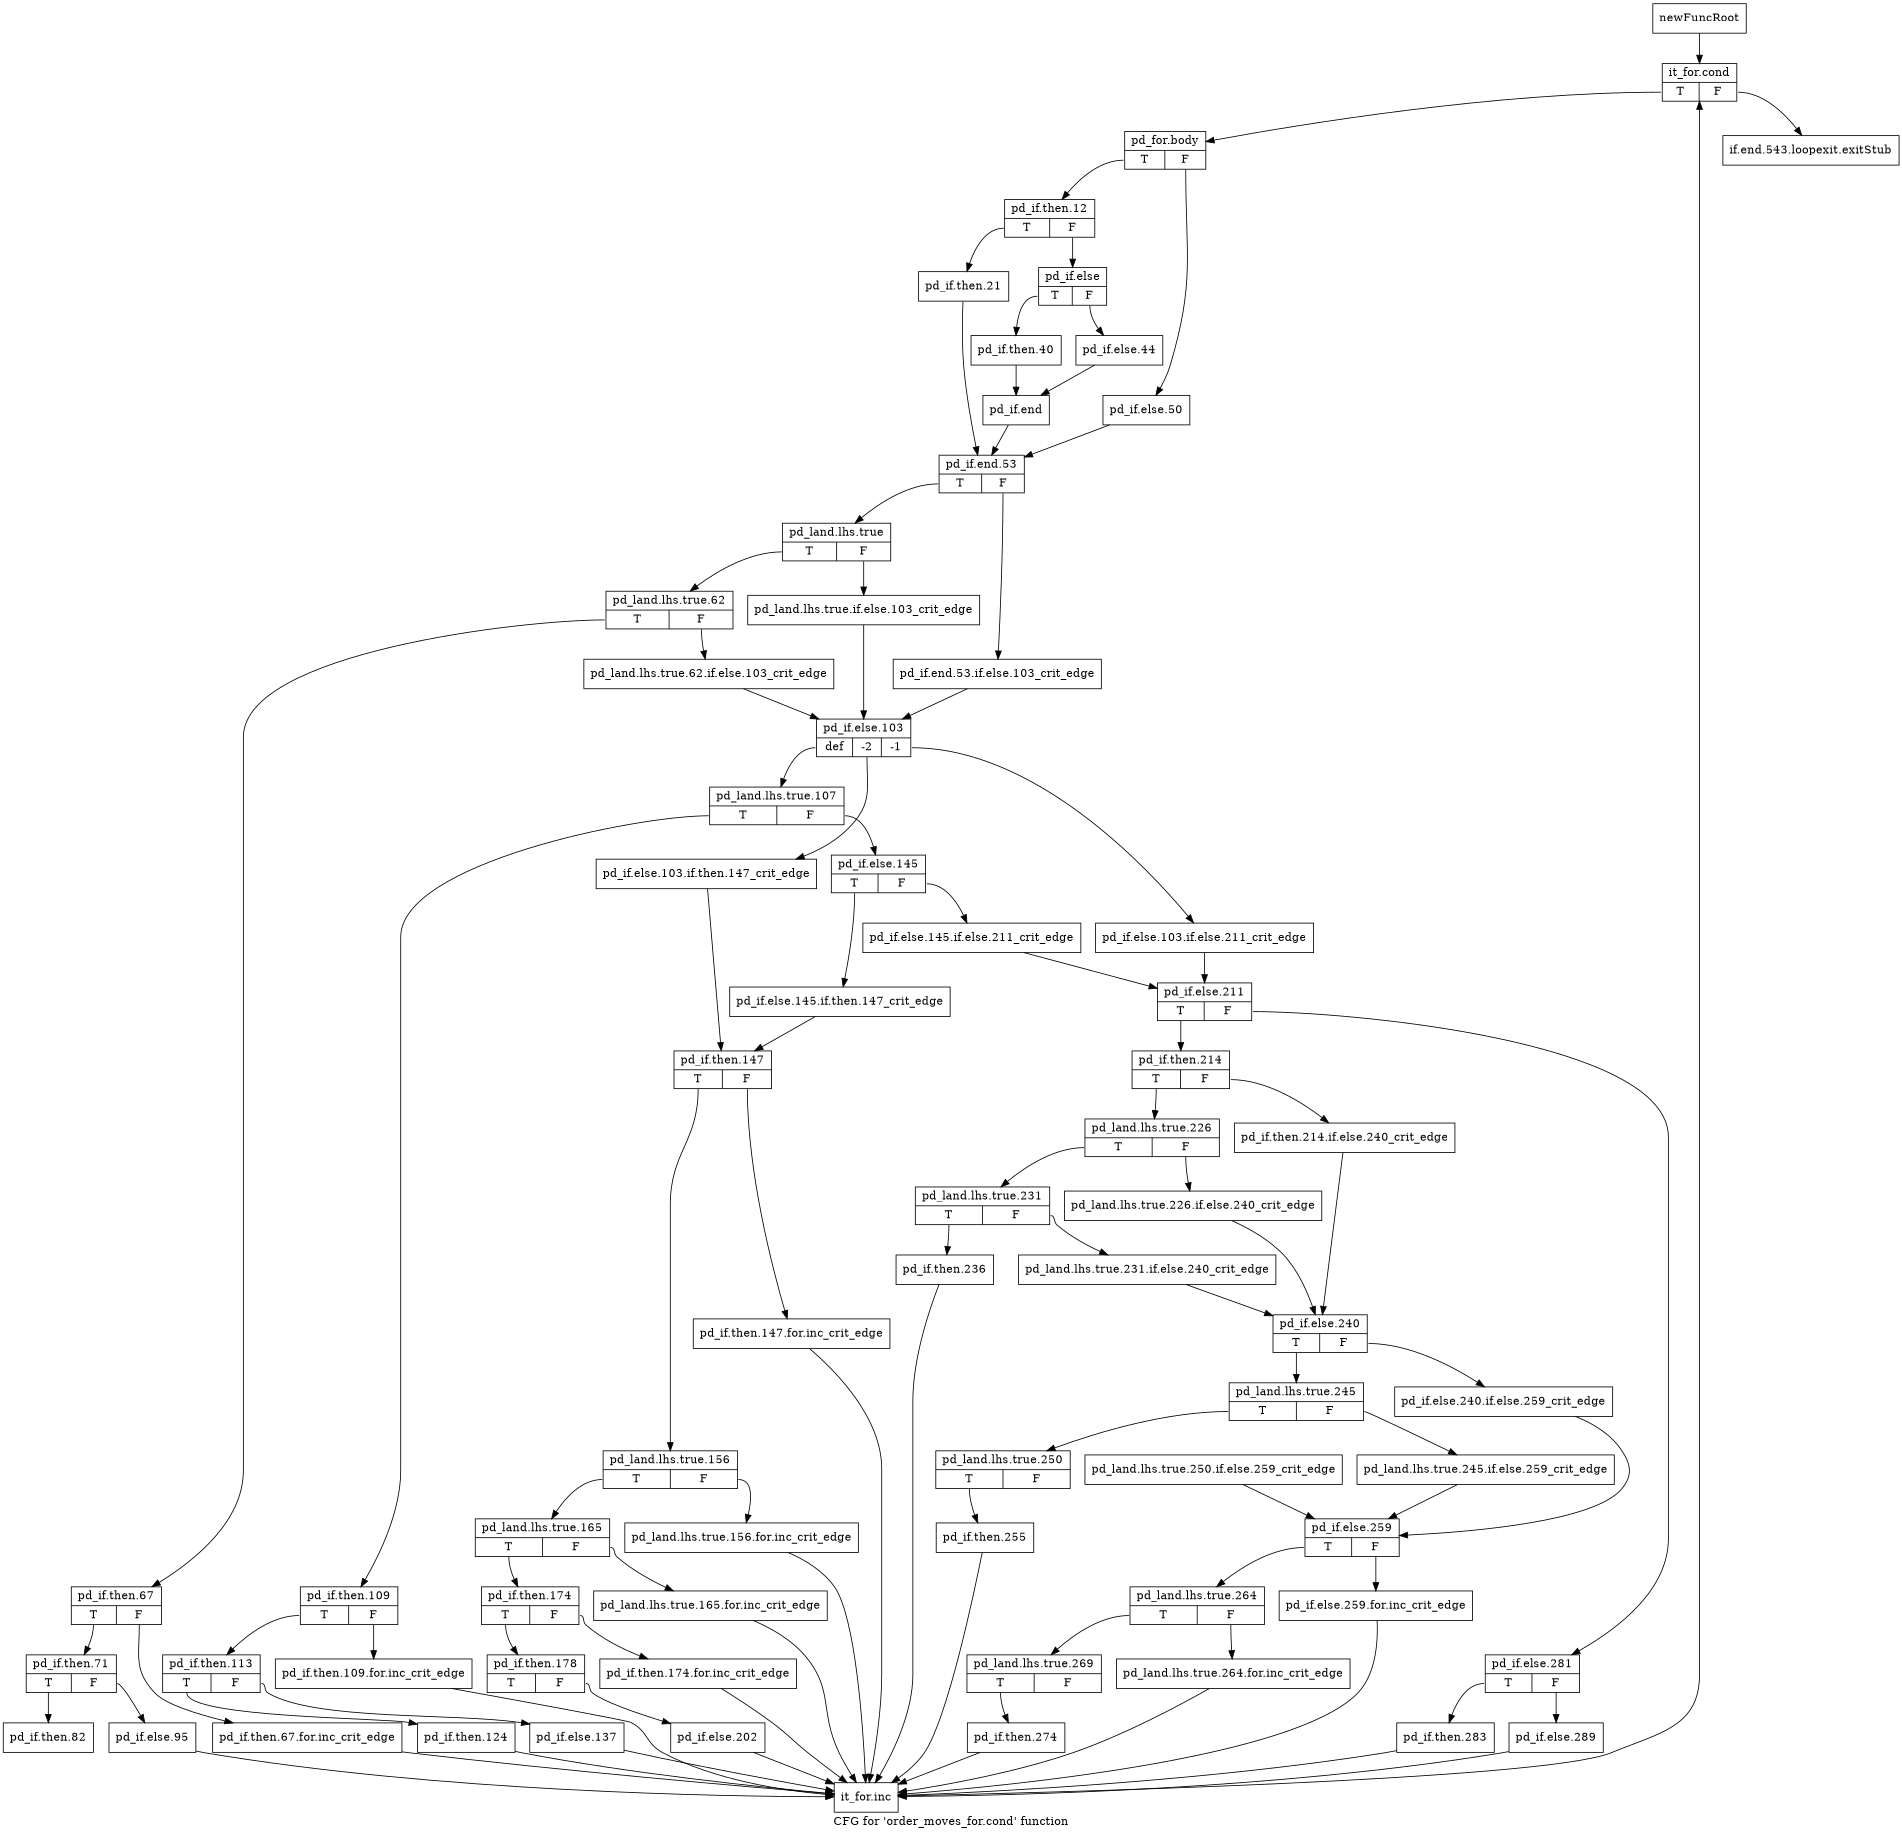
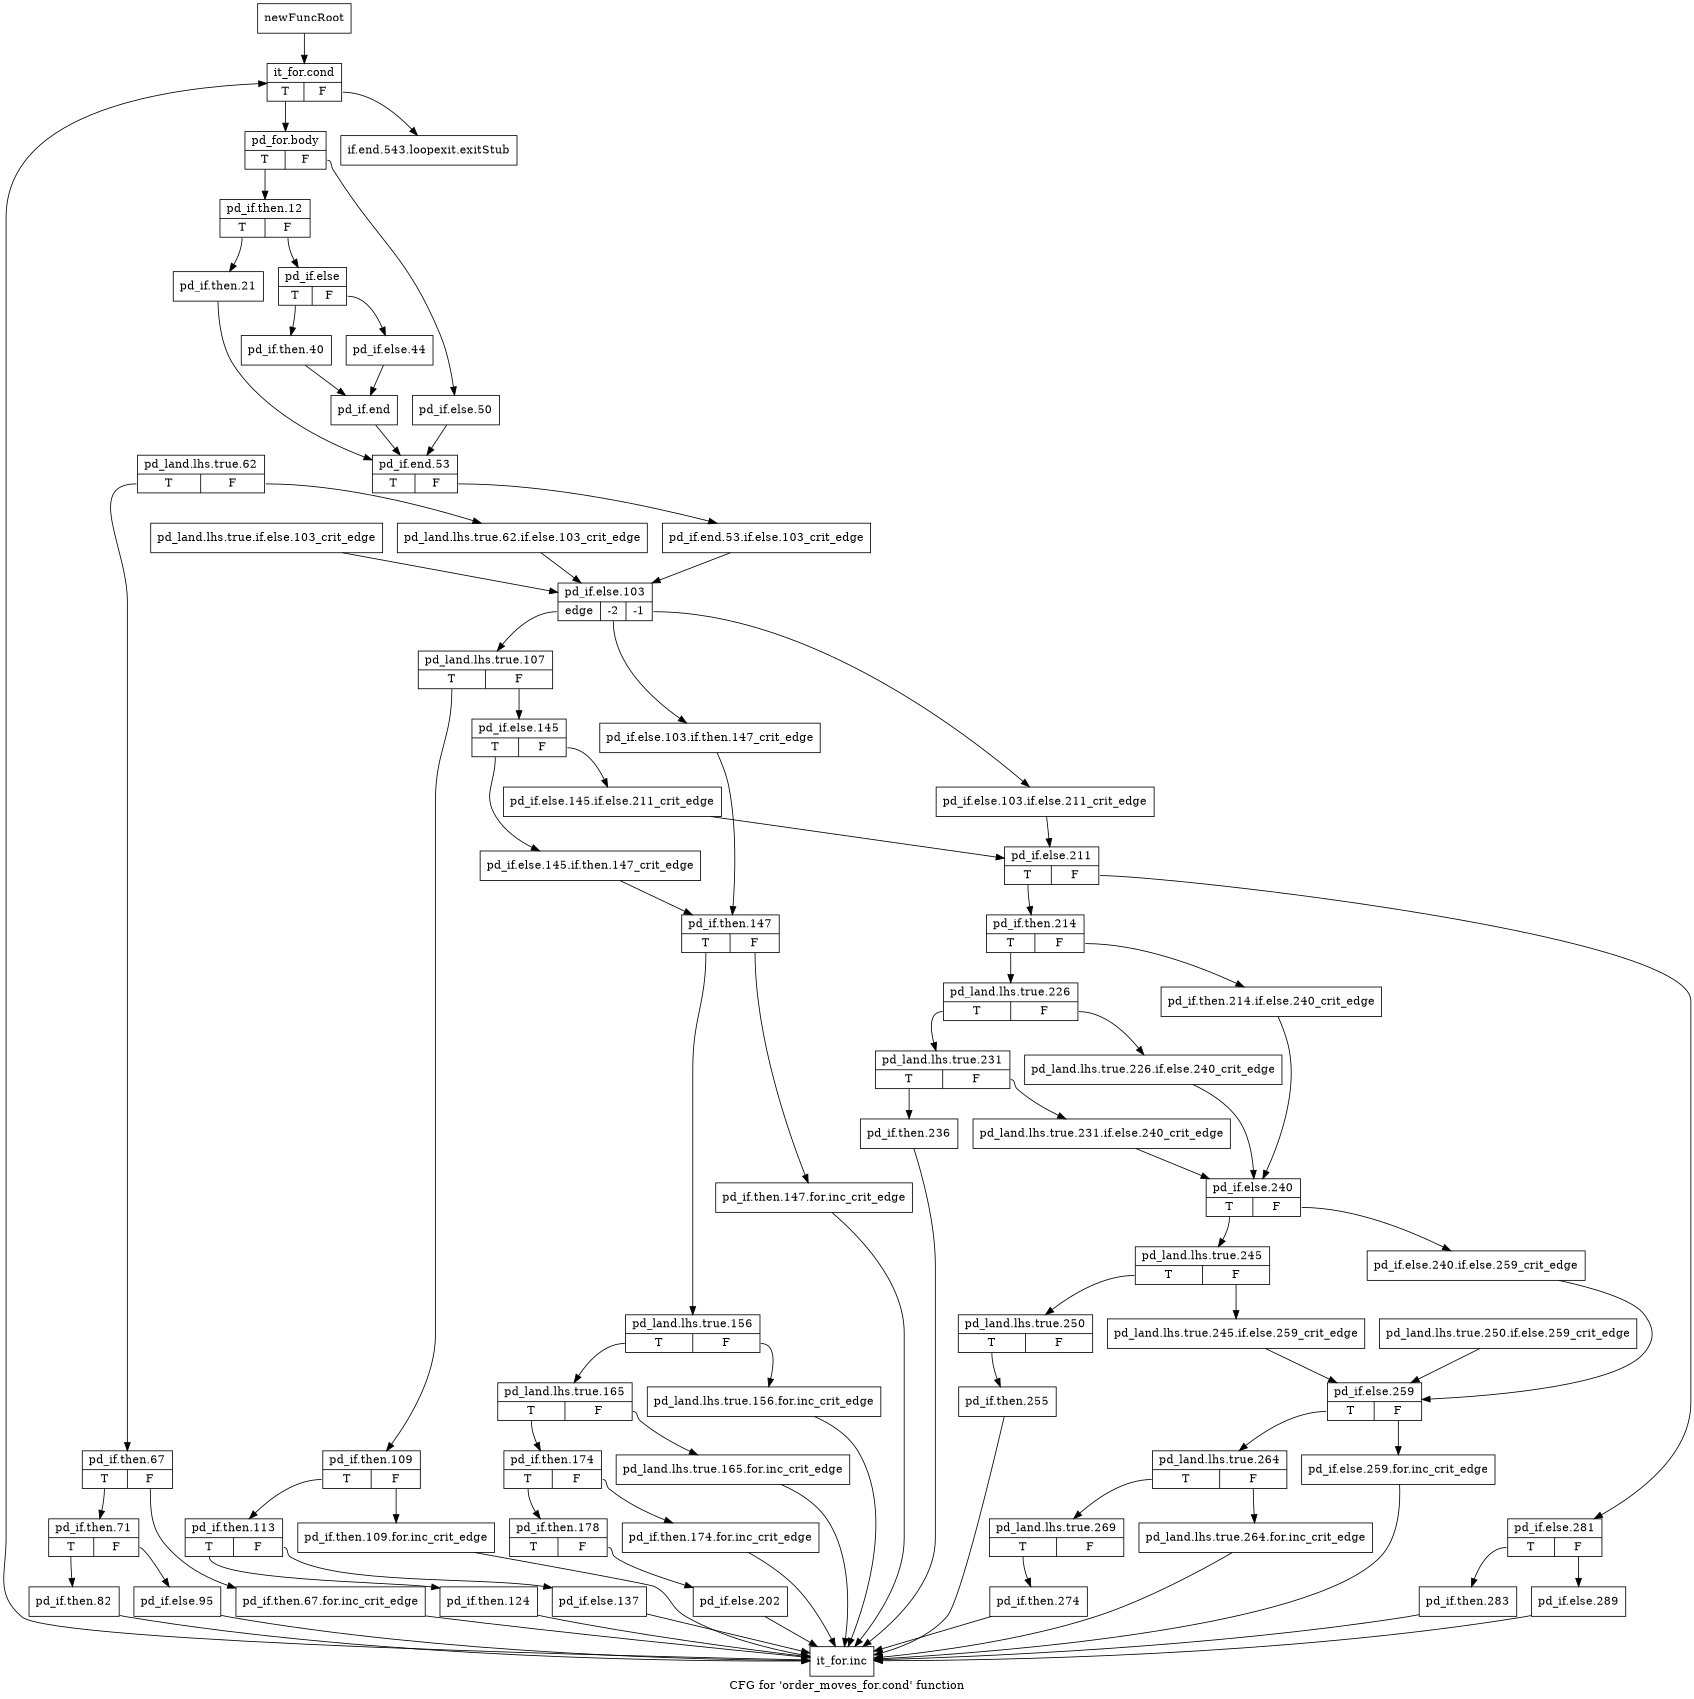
node "pd_land.lhs.true": removed
node "pd_if.else.103": text "def" -> "edge"
edge "pd_if.then.82" -> "it_for.inc": added
